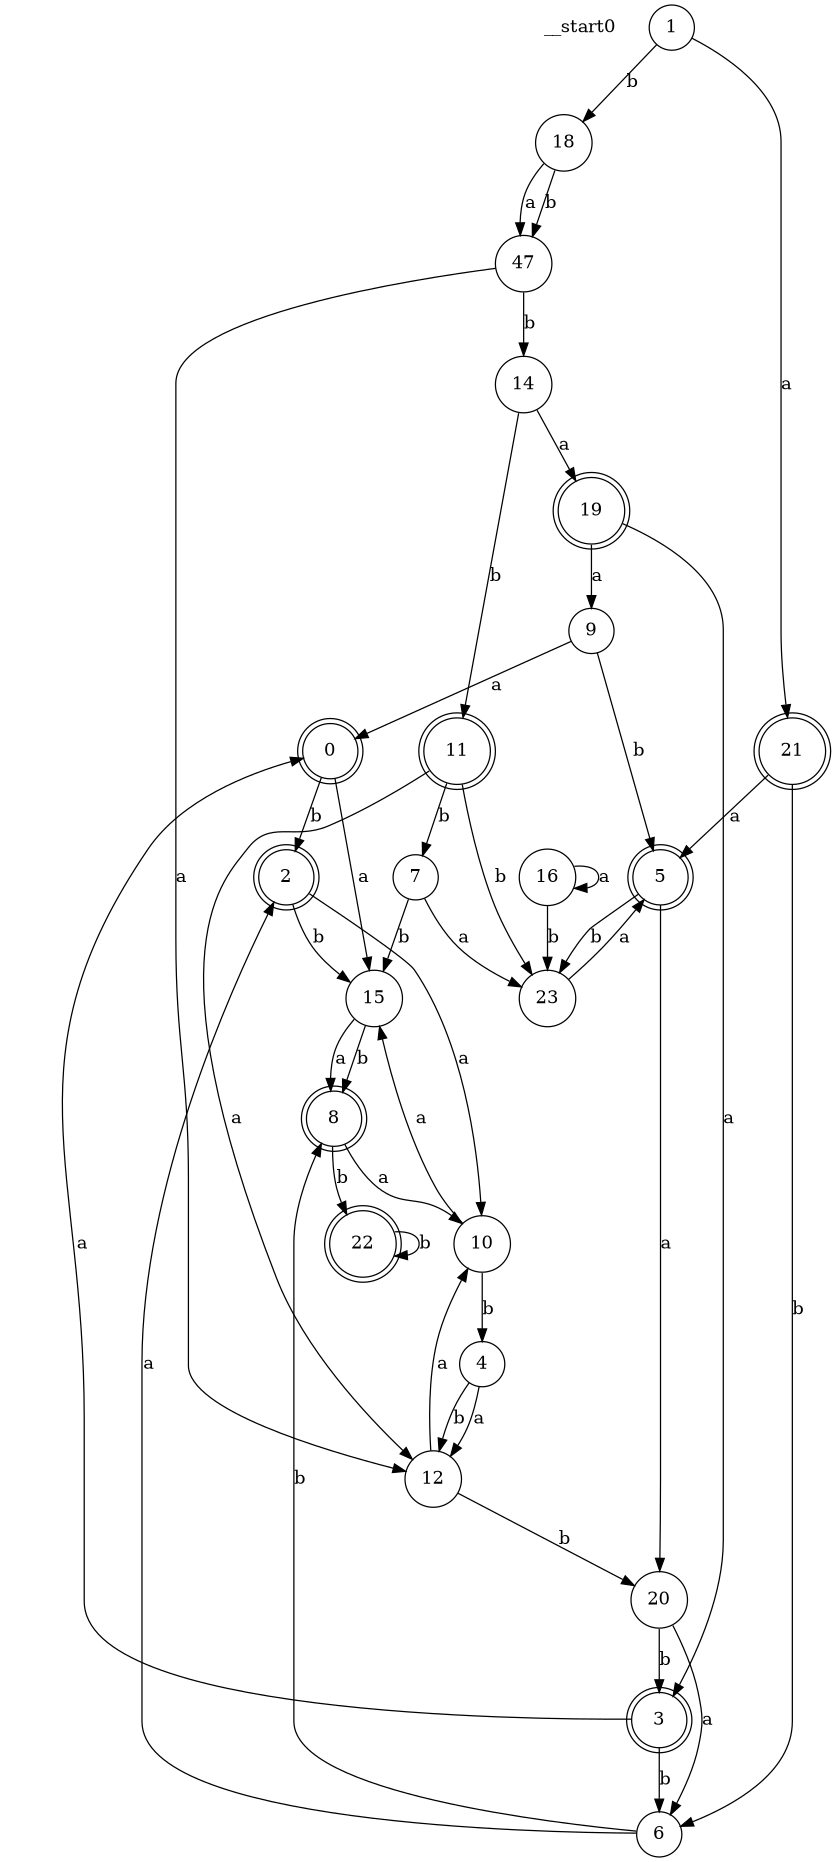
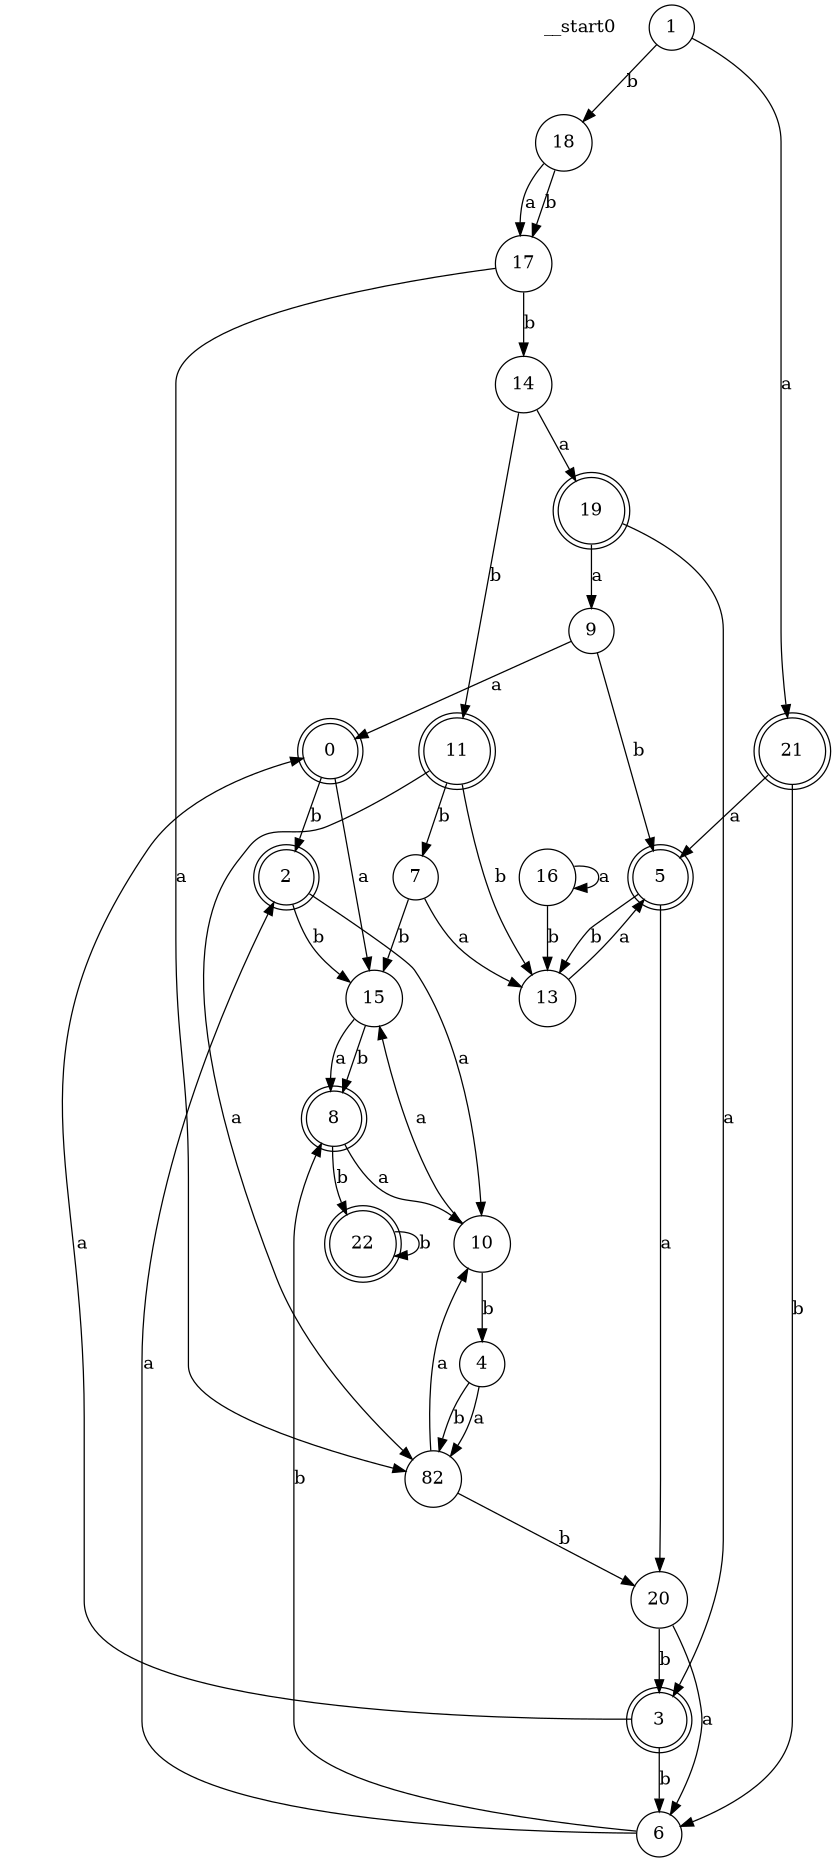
node "47": label "47" -> "17"
node "23": label "23" -> "13"
node "12": label "12" -> "82"
